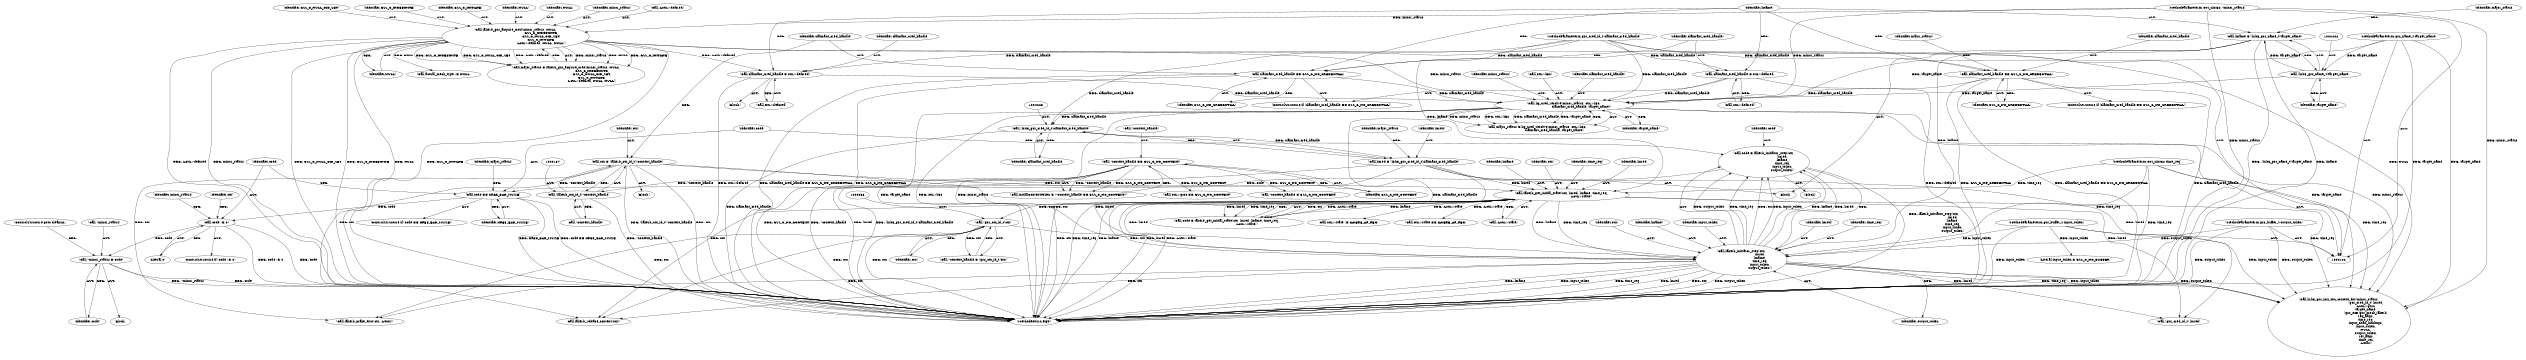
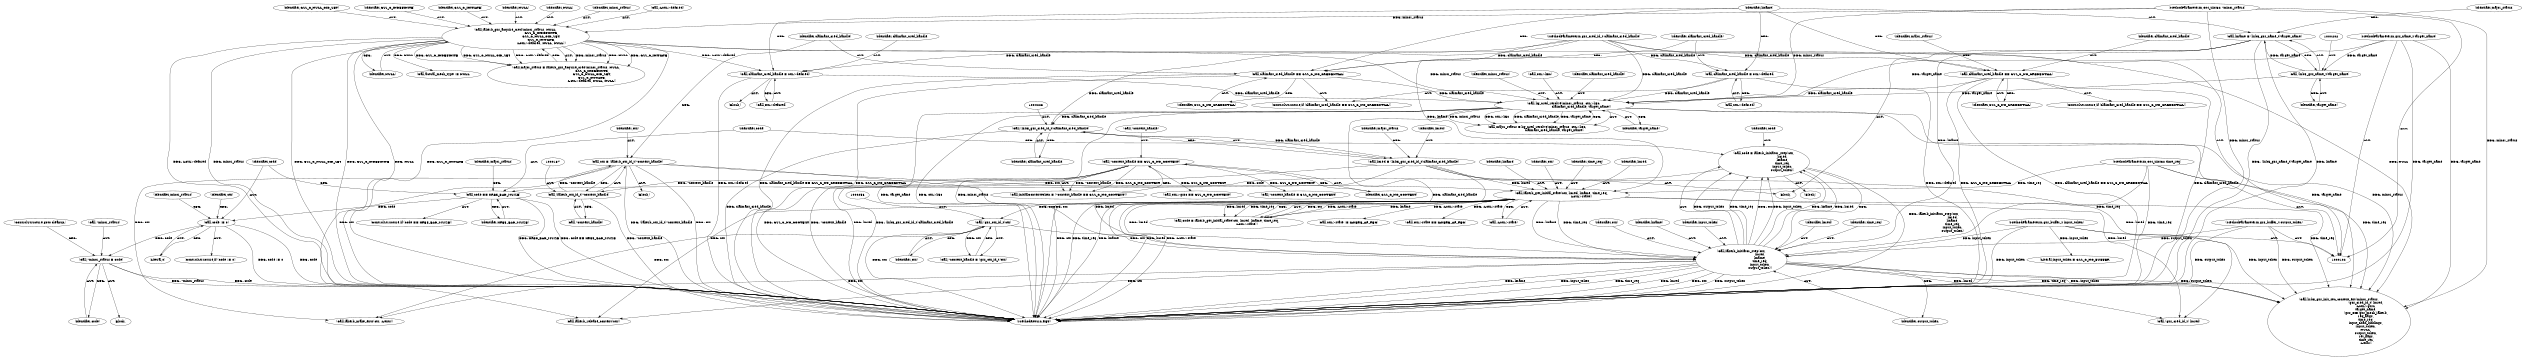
edge "(Call,(gss_ctx_id_t)ctx)" -> "(Call,iakerb_release_context(ctx))": removed, label "DDG: ctx"
